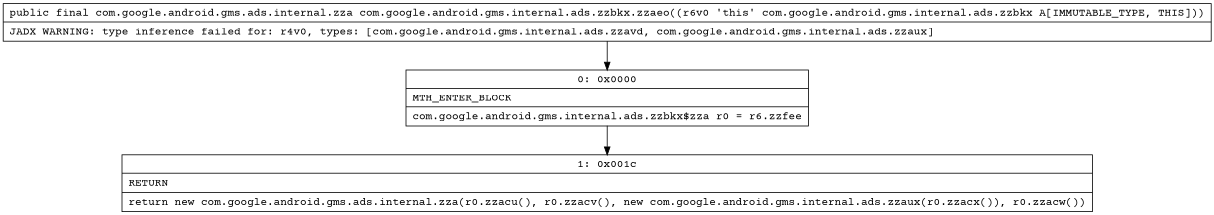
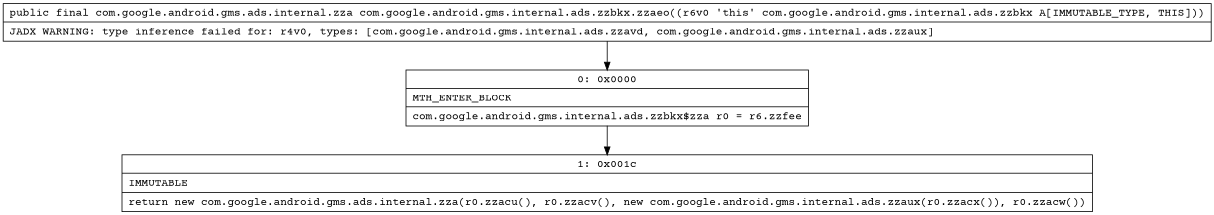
node "1: 0x001c": text "RETURN" -> "IMMUTABLE"
